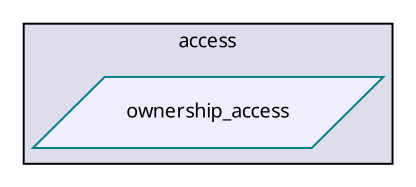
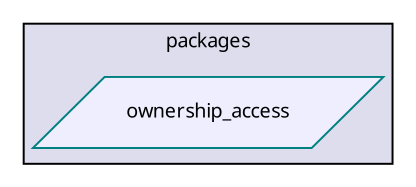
cluster "access": label "access" -> "packages"
